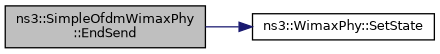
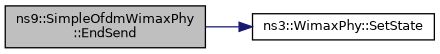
node "ns3::SimpleOfdmWimaxPhy ::EndSend": label "ns3::SimpleOfdmWimaxPhy ::EndSend" -> "ns9::SimpleOfdmWimaxPhy ::EndSend"
